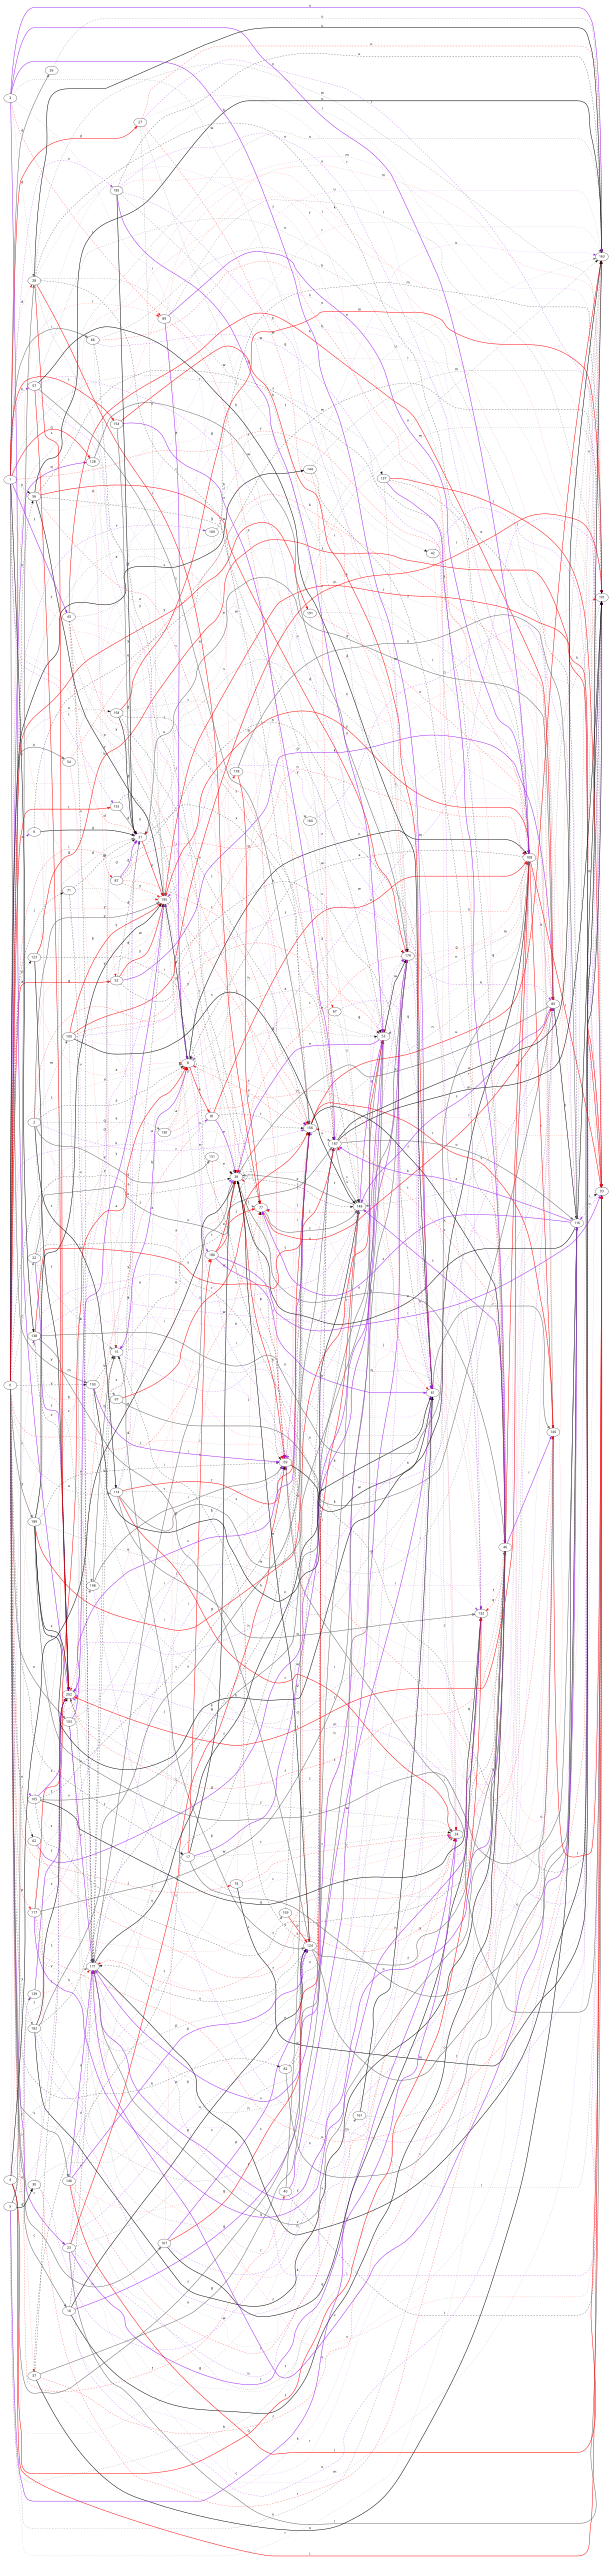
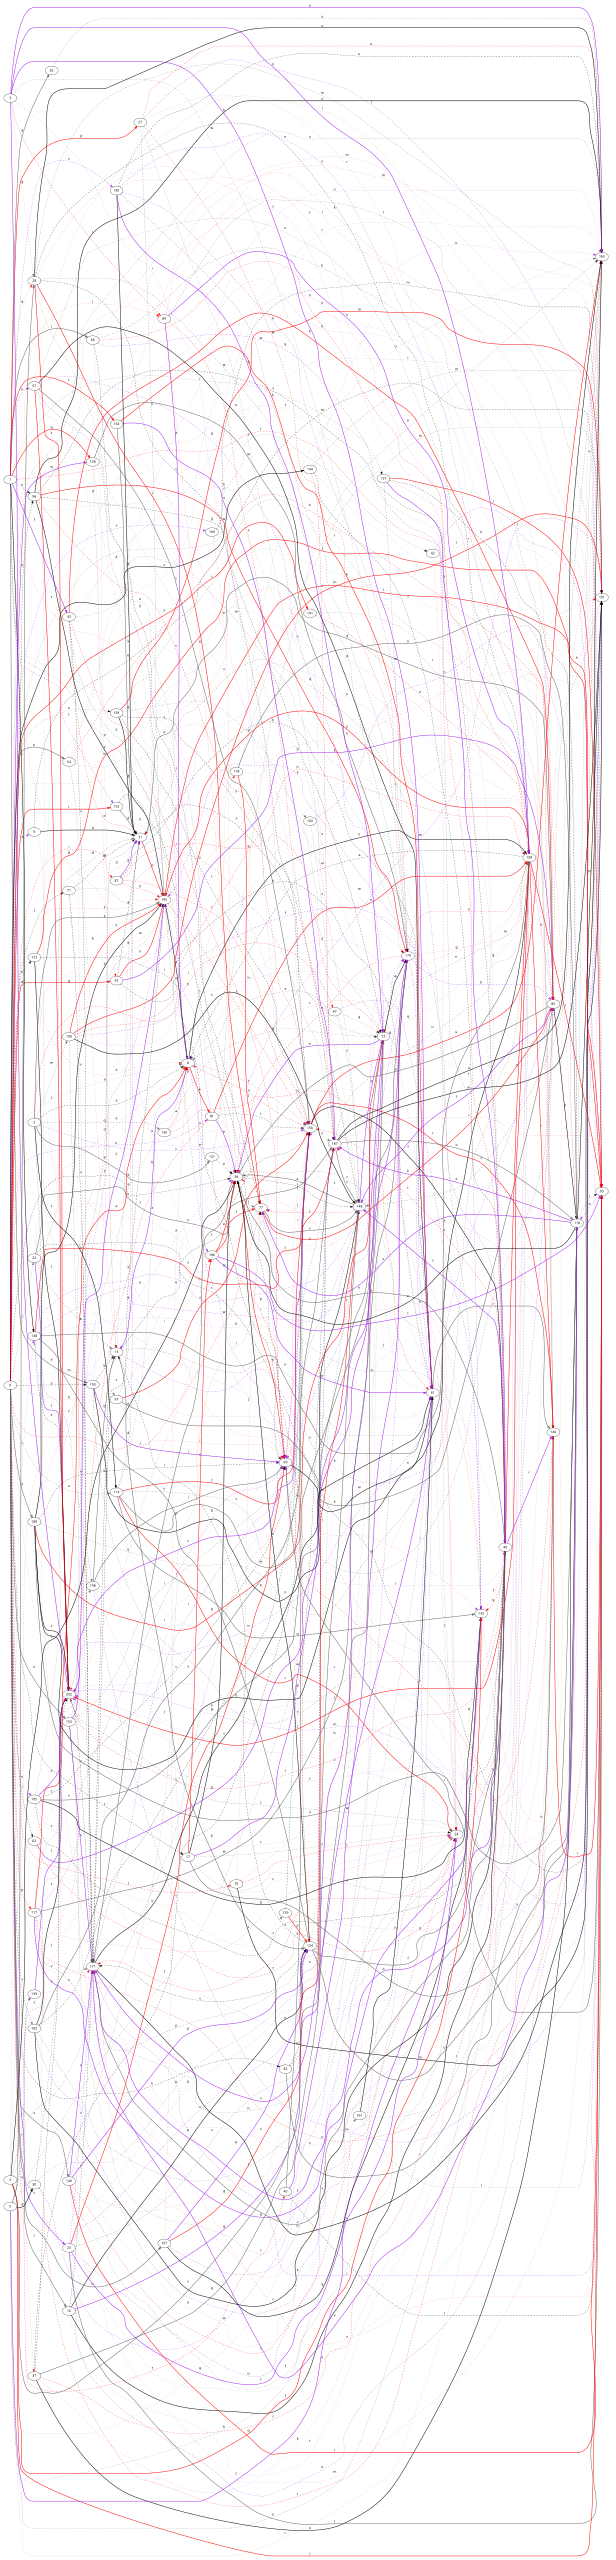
edge "43" -> "156": now "154" -> "156"
edge "193" -> "46": label "d" -> "f"
